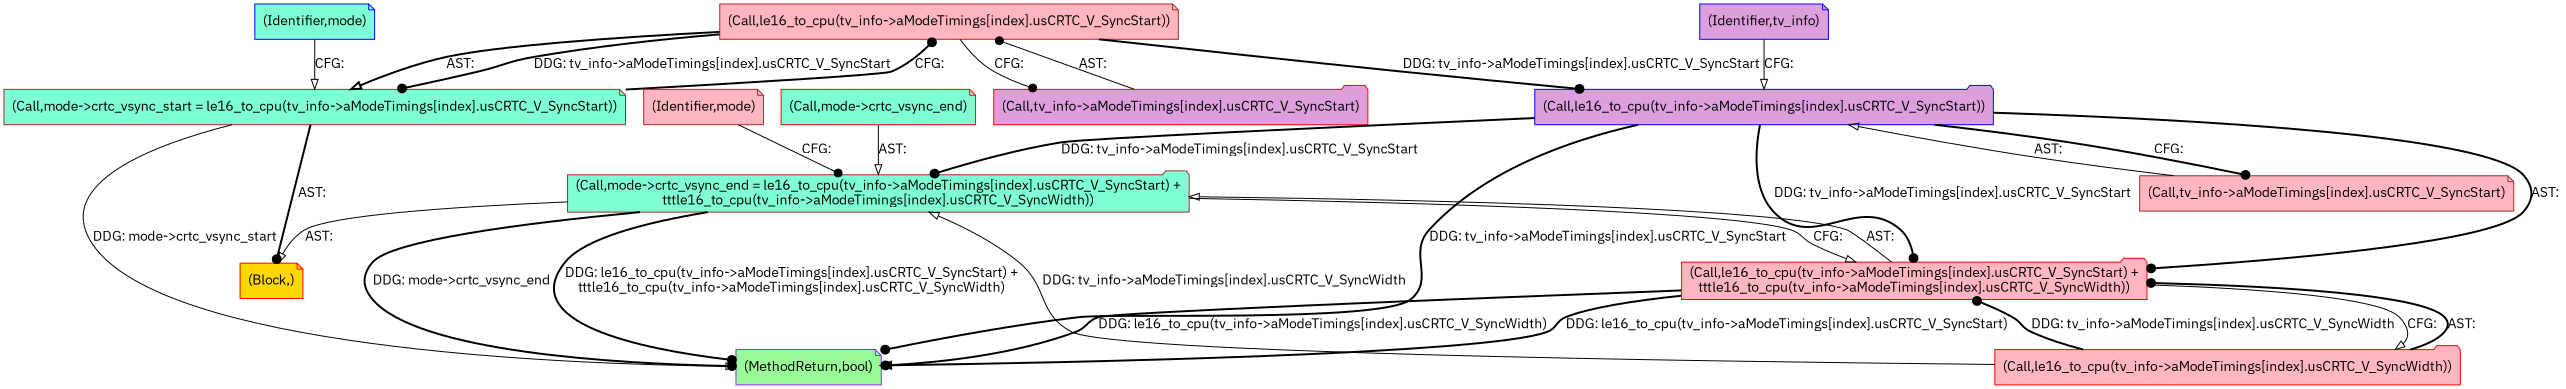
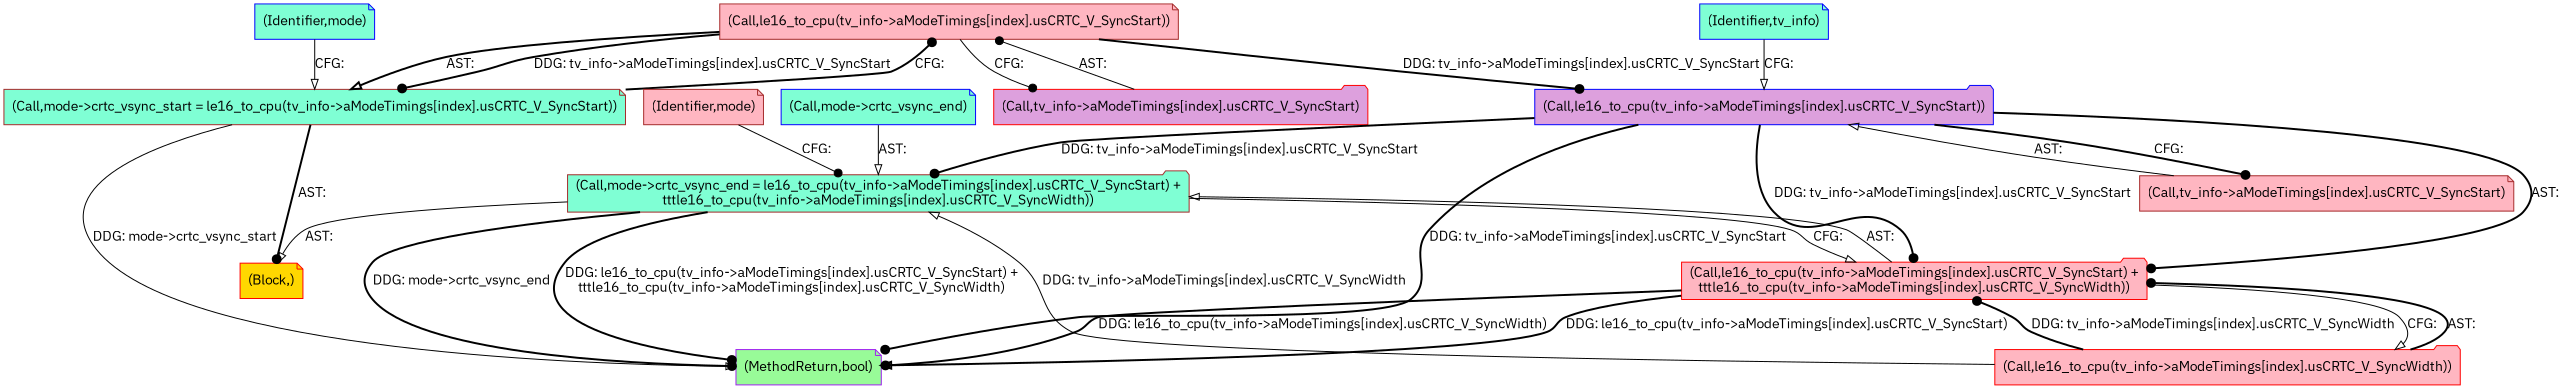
node "(Identifier,tv_info)": fillcolor plum -> aquamarine
node "(Call,mode->crtc_vsync_end)": color red -> blue
